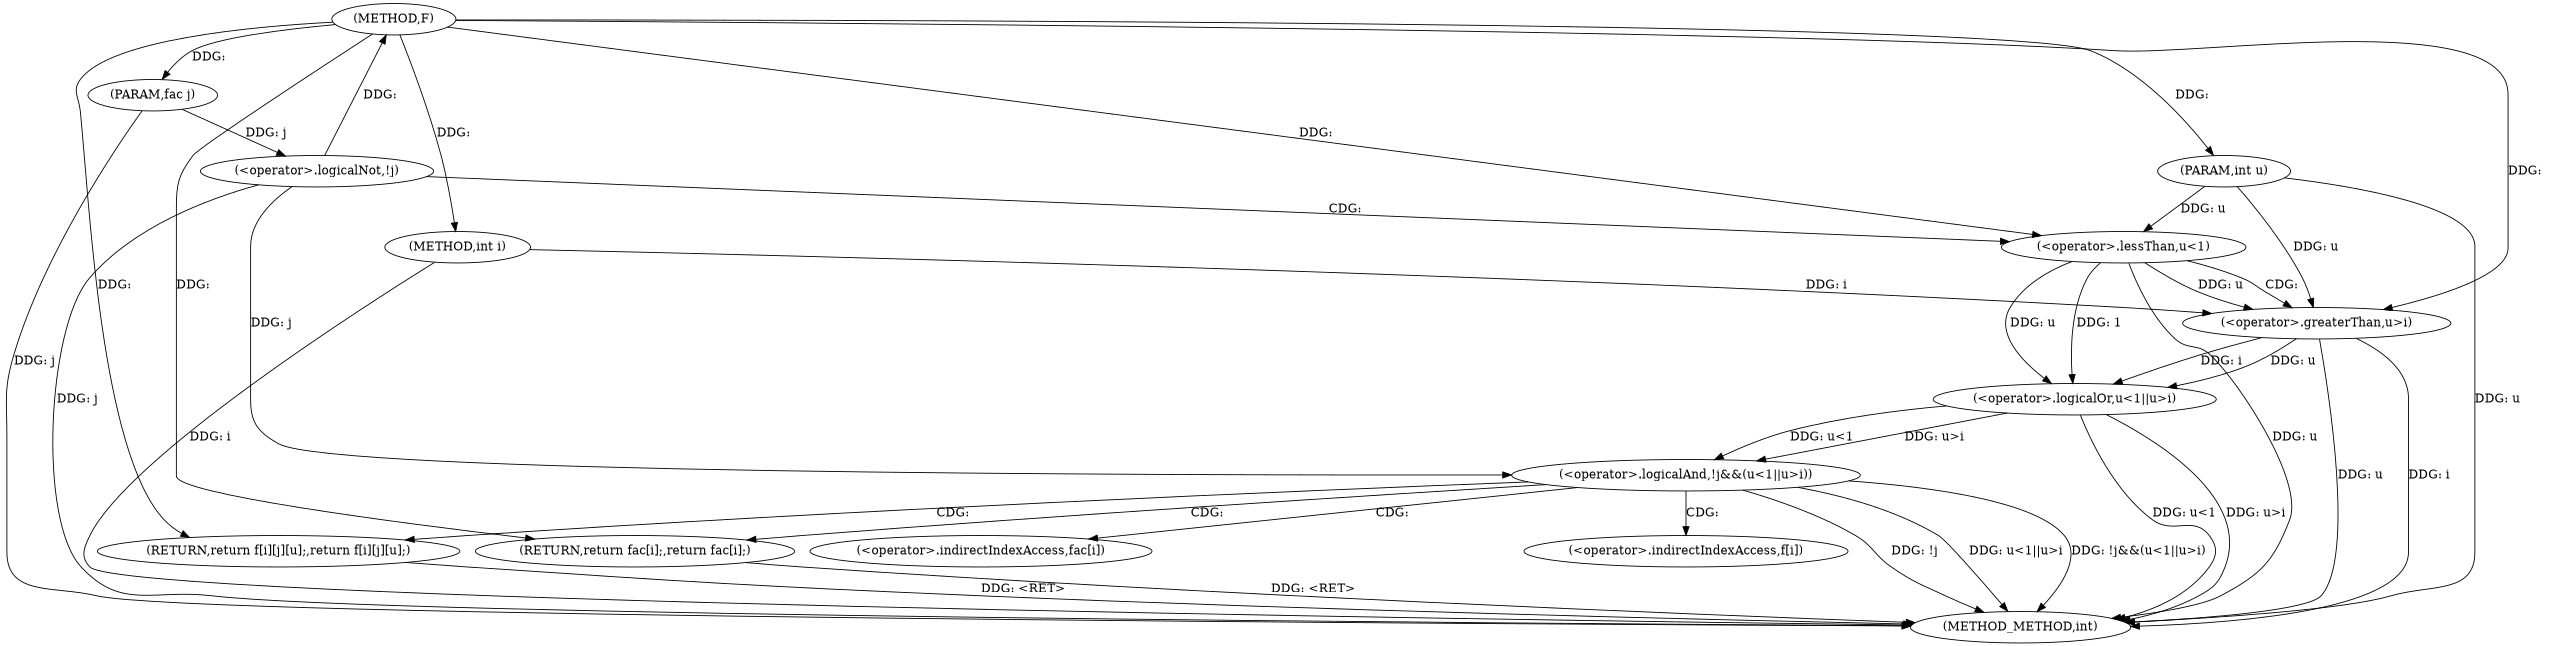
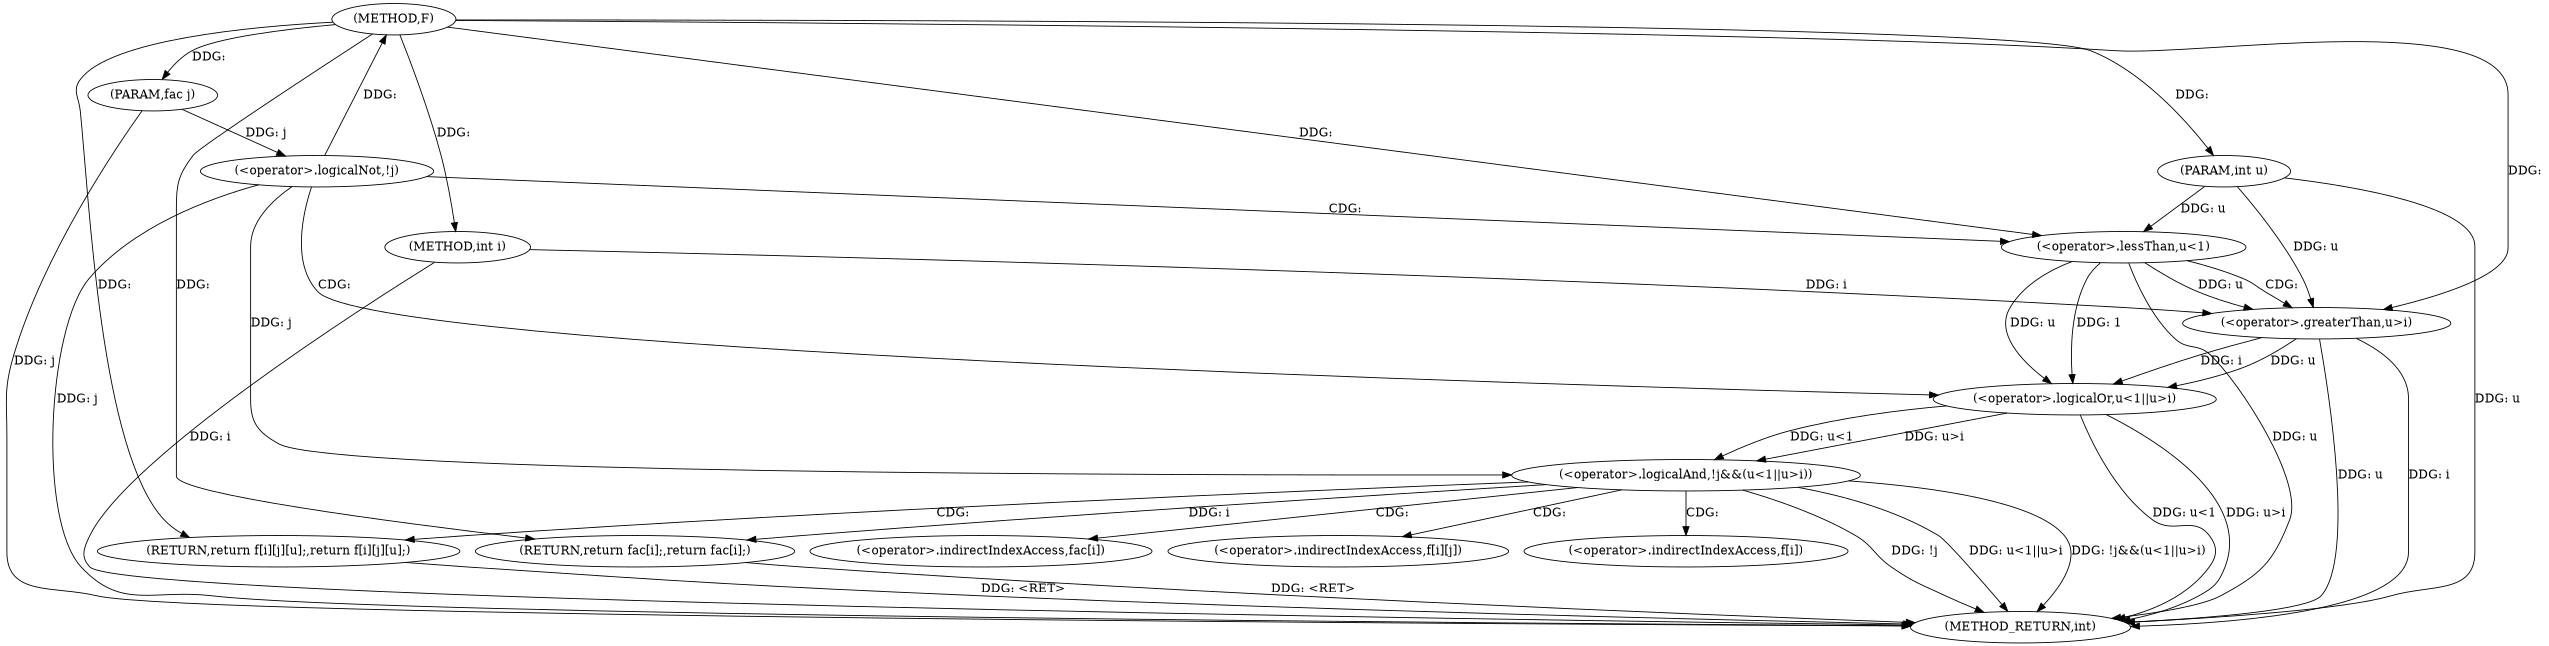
edge "(<operator>.logicalNot,!j)" -> "(<operator>.logicalOr,u<1||u>i)": added, label "CDG:"
edge "(<operator>.logicalAnd,!j&&(u<1||u>i))" -> "(RETURN,return fac[i];,return fac[i];)": label "CDG: " -> "DDG: i"
node "(<operator>.indirectIndexAccess,f[i][j])": added
node "(METHOD_METHOD,int)": label "(METHOD_METHOD,int)" -> "(METHOD_RETURN,int)"
